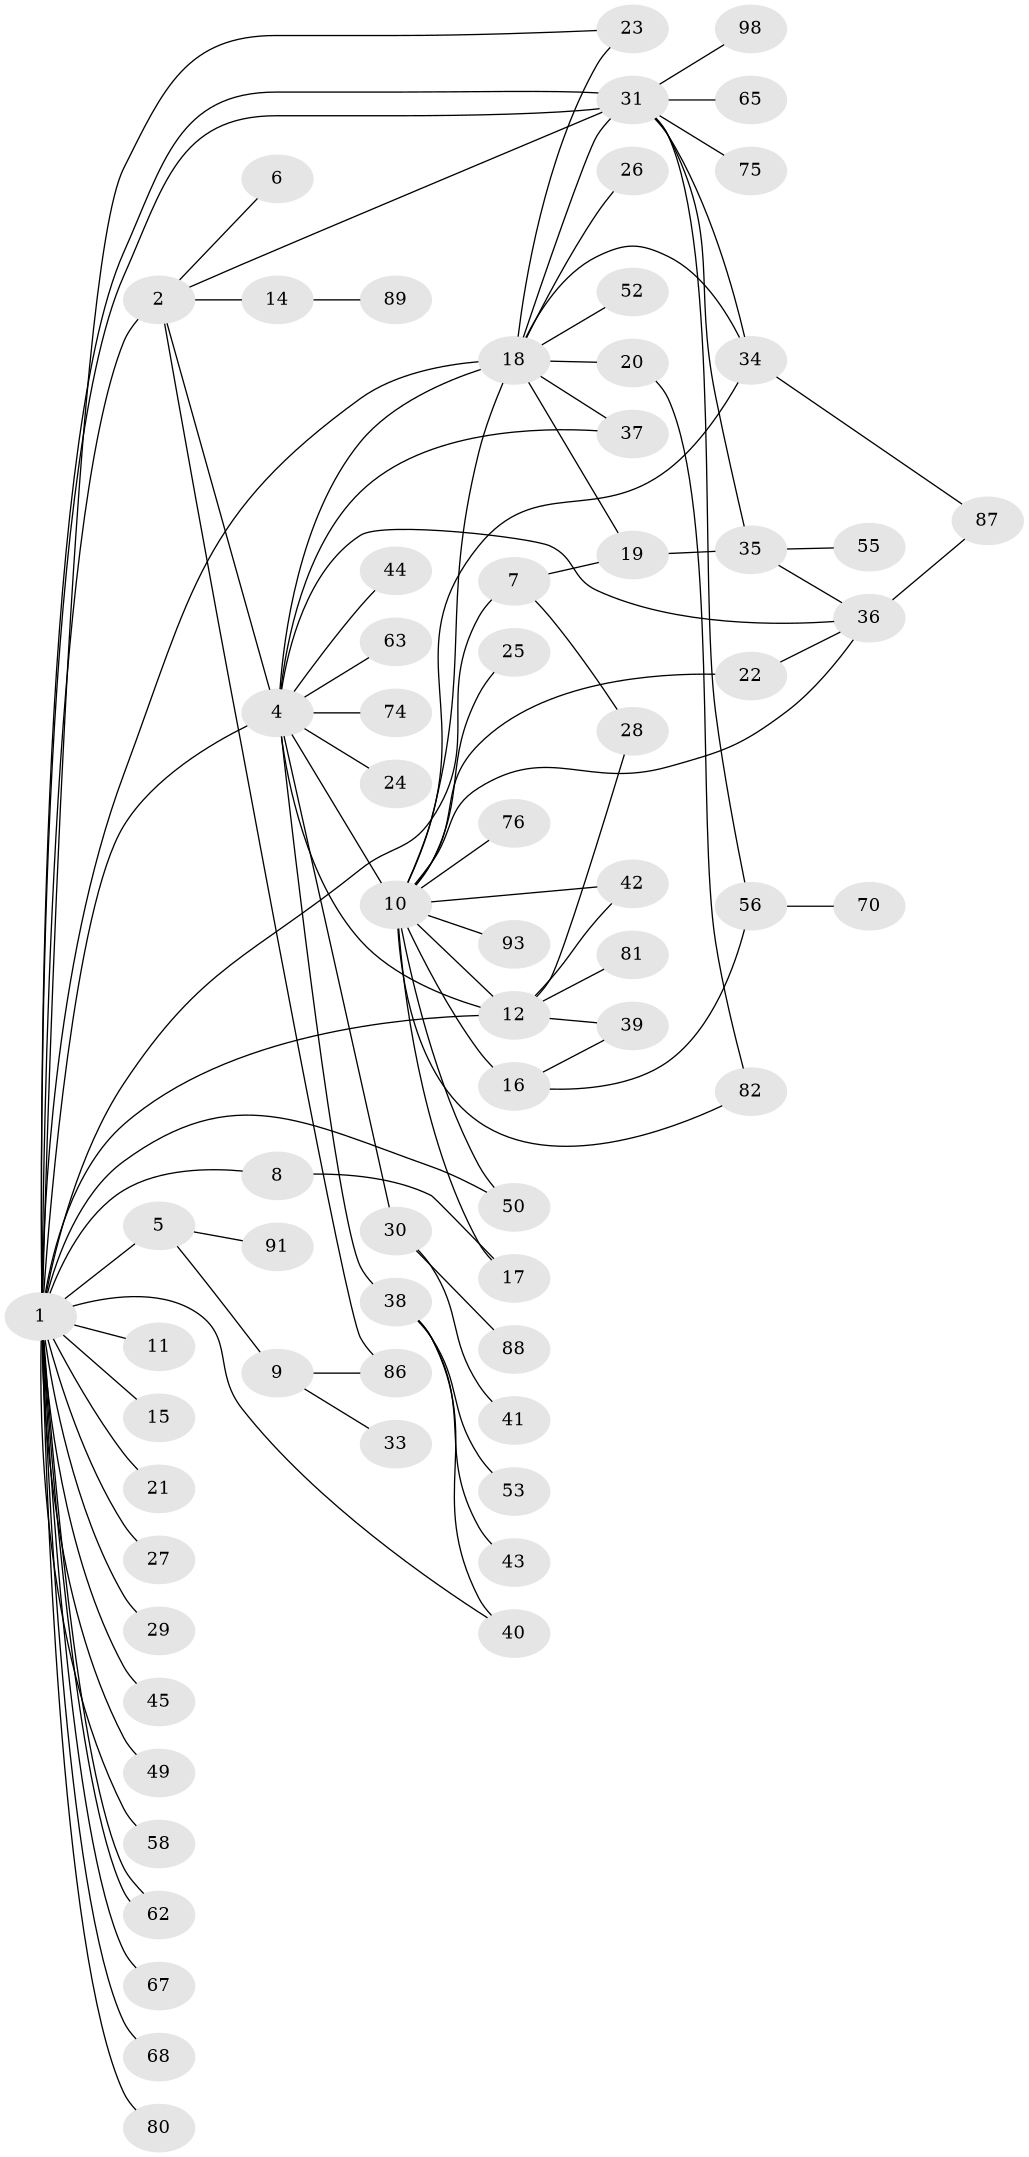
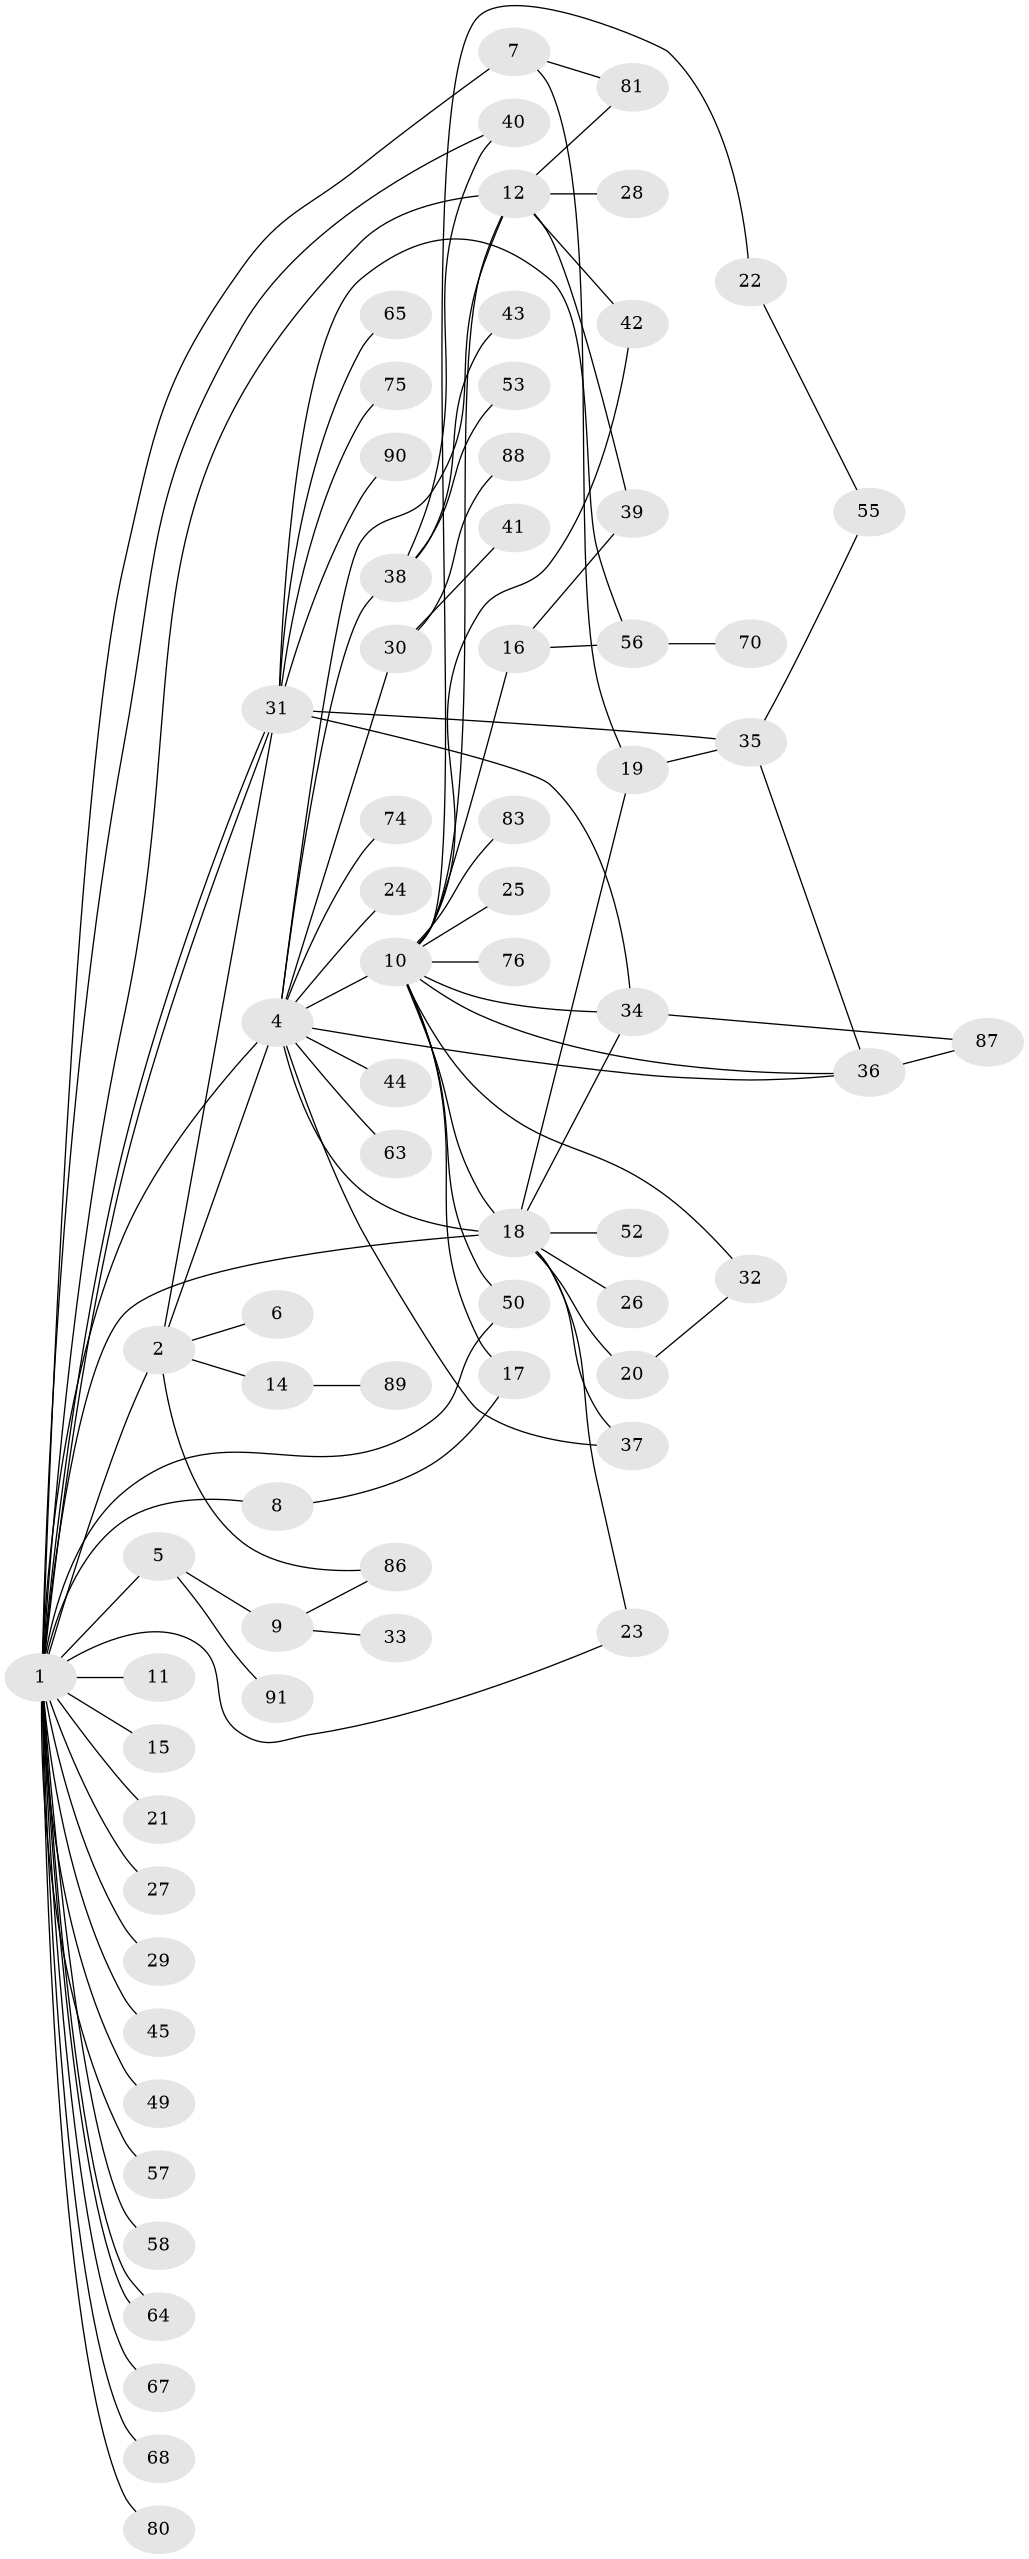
node "98": label "98" -> "90"
edge "31" -- "18": removed
edge "36" -- "22": now "55" -- "22"
edge "7" -- "28": now "7" -- "81"
node "93": label "93" -> "83"
node "82": label "82" -> "32"
node "62": label "62" -> "64"
node "57": added
